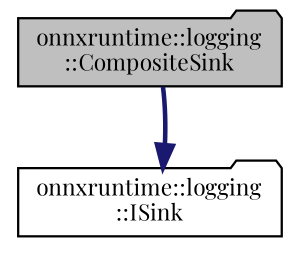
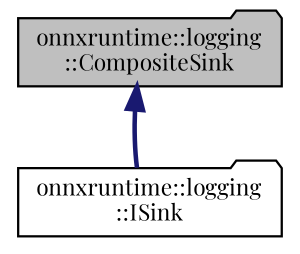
edge "onnxruntime::logging ::CompositeSink" -> "onnxruntime::logging ::ISink": reversed
